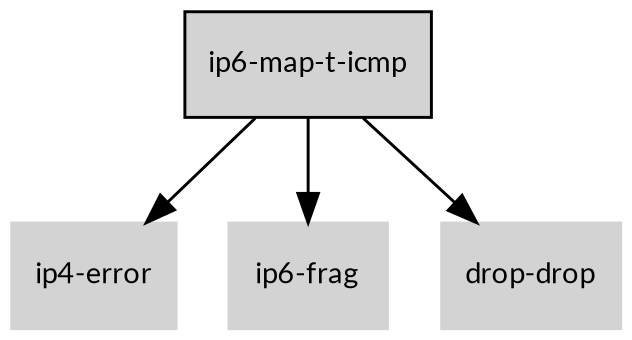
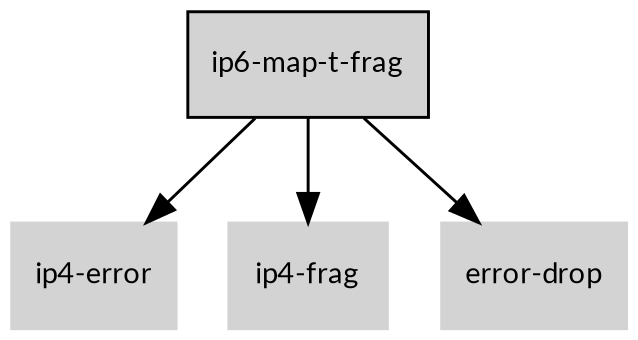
node "ip6-map-t-icmp": label "ip6-map-t-icmp" -> "ip6-map-t-frag"
node "ip6-frag": label "ip6-frag" -> "ip4-frag"
node "drop-drop": label "drop-drop" -> "error-drop"
